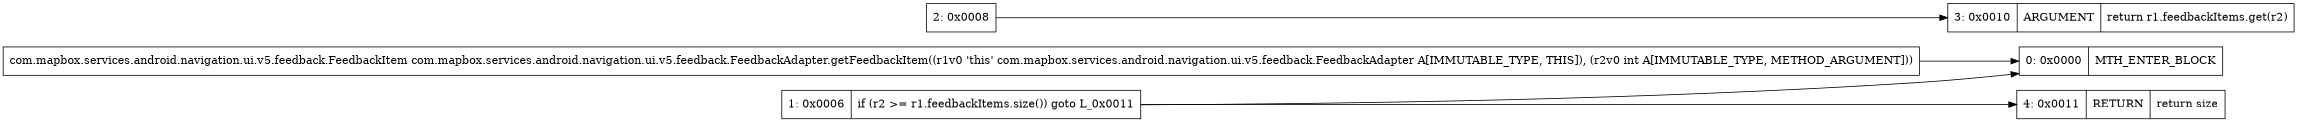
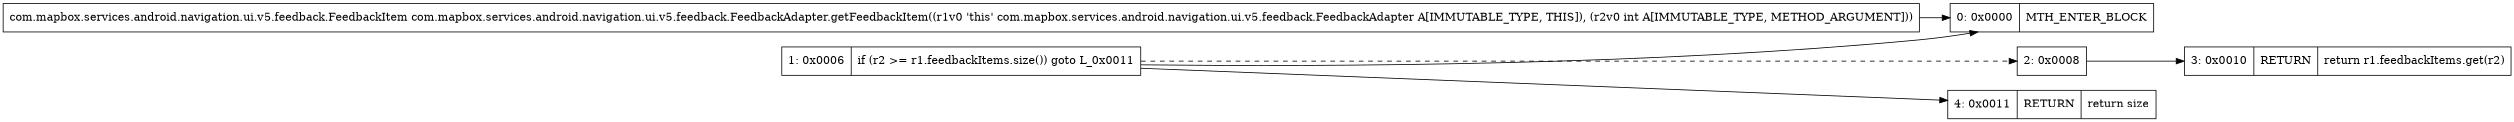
node "3: 0x0010": text "ARGUMENT" -> "RETURN"
edge "1: 0x0006" -> "2: 0x0008": added
